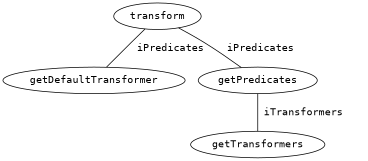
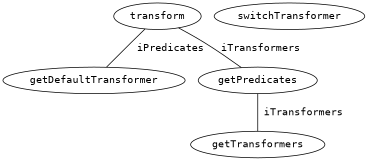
node "switchTransformer": added
edge "transform" -- "getPredicates": label " iPredicates" -> " iTransformers"
